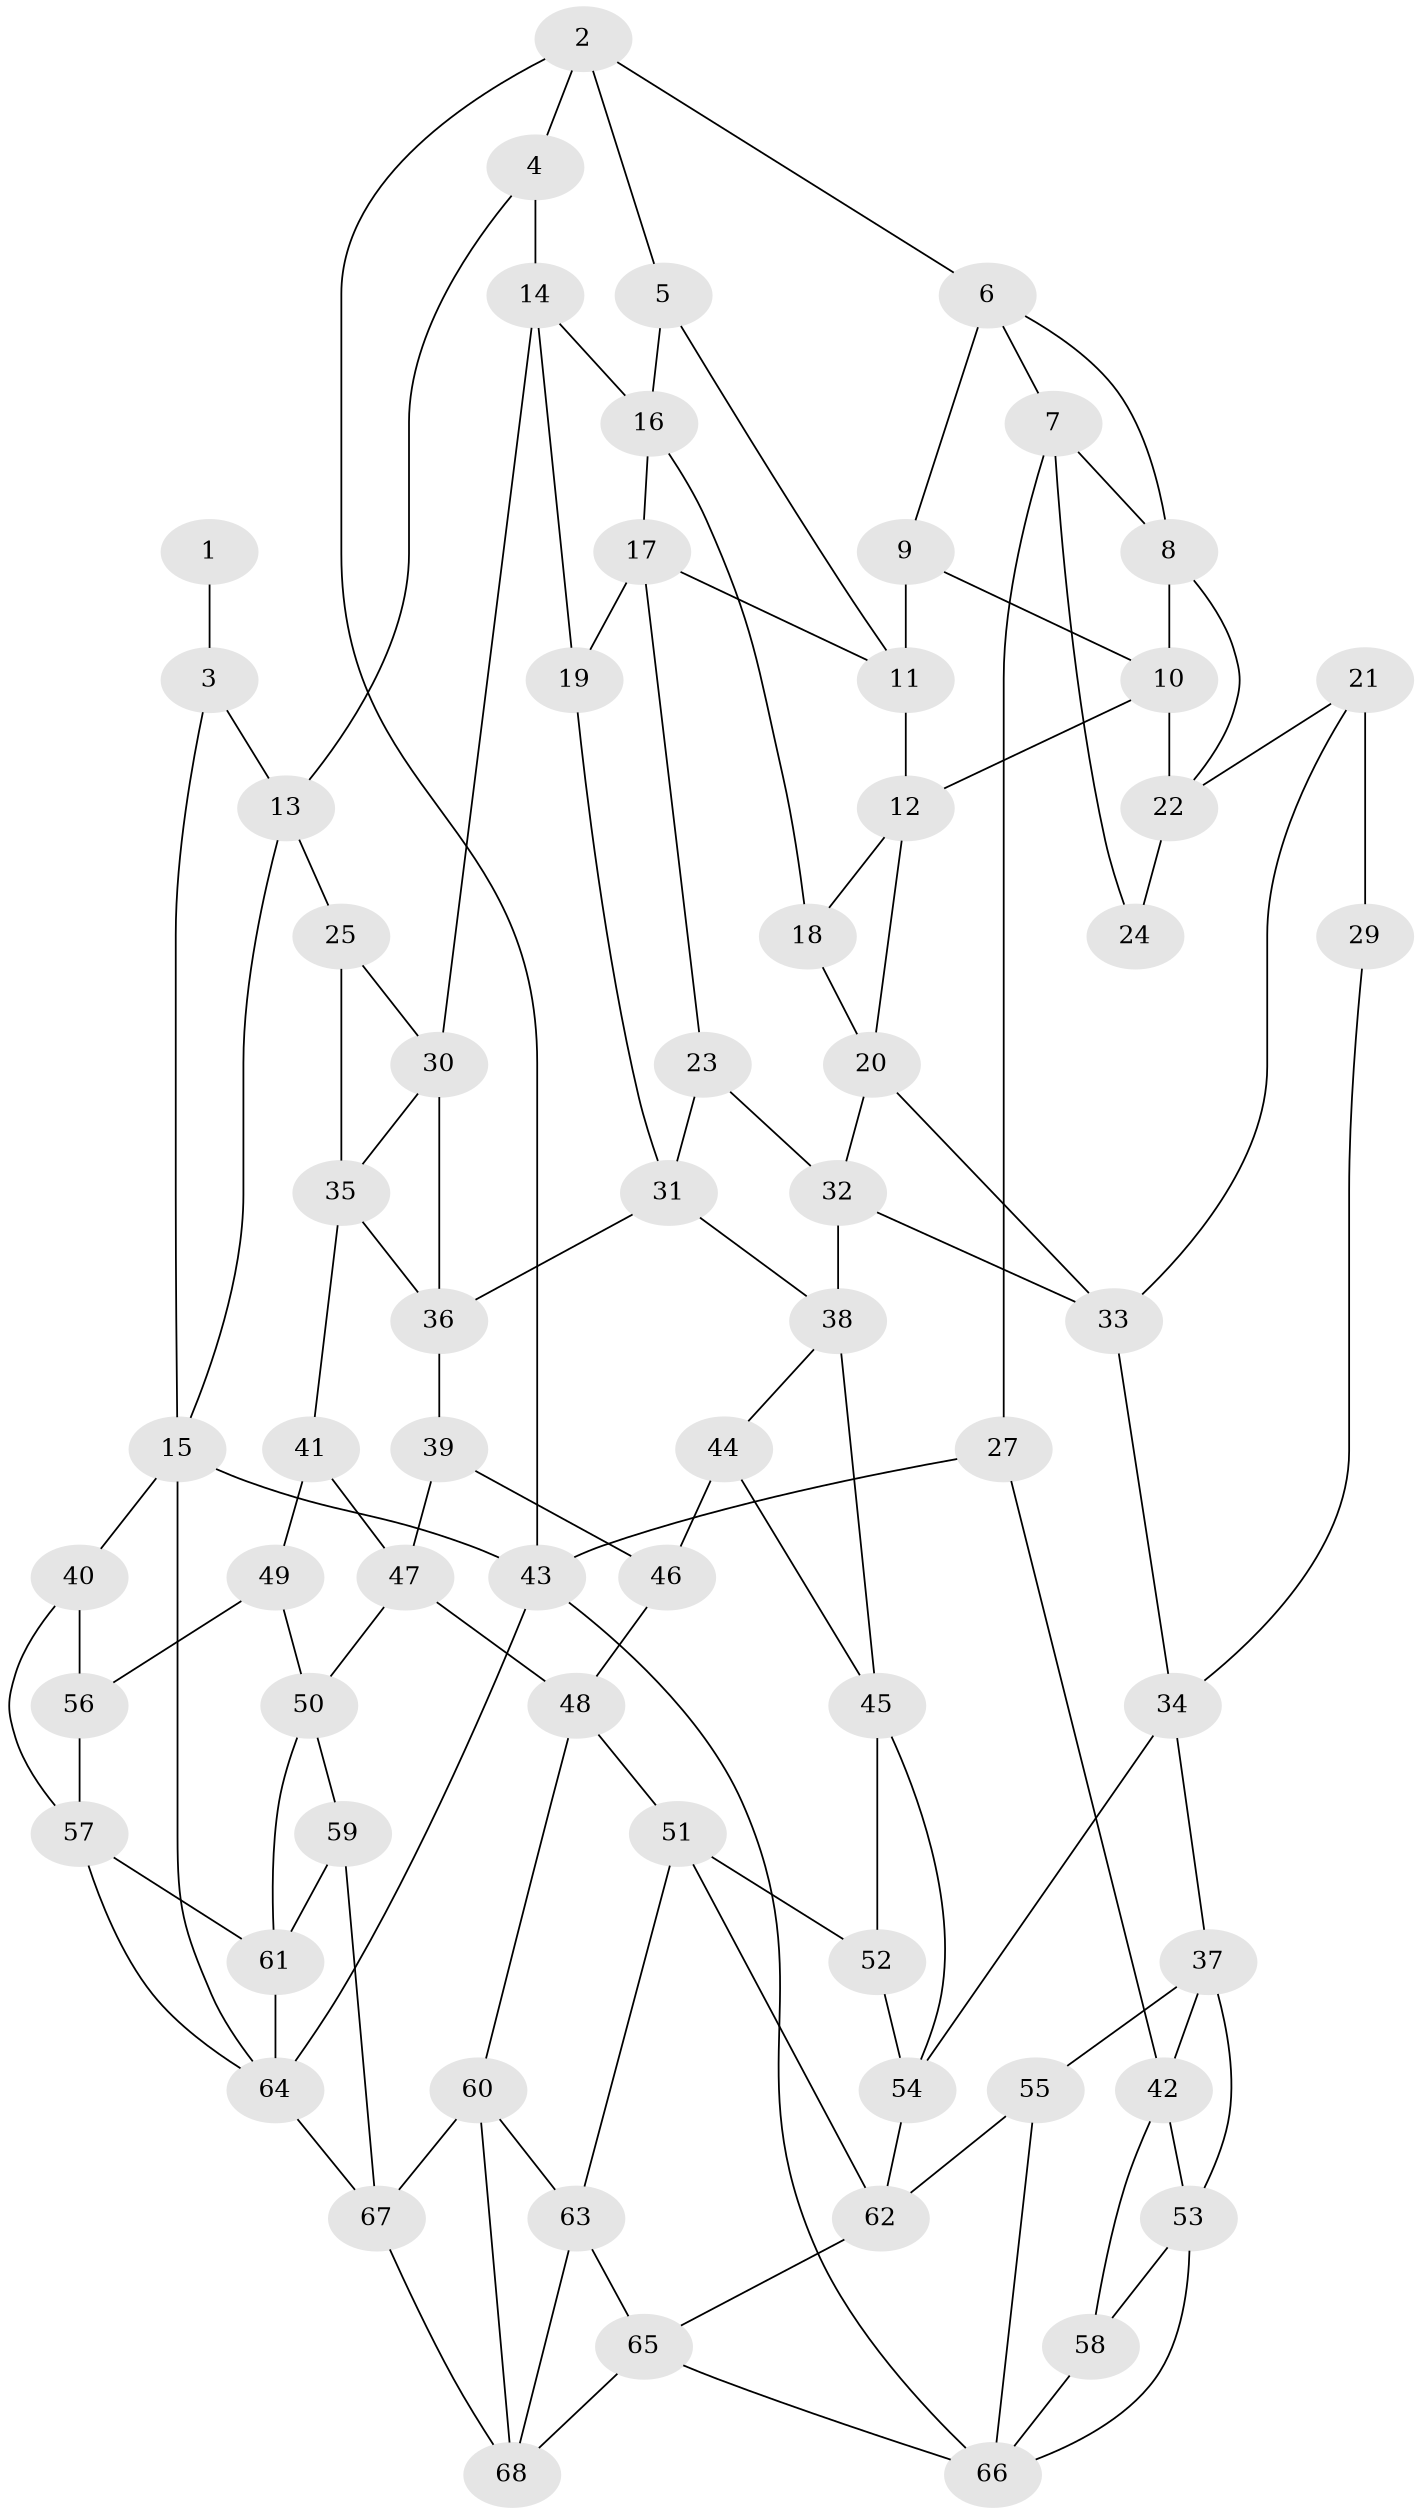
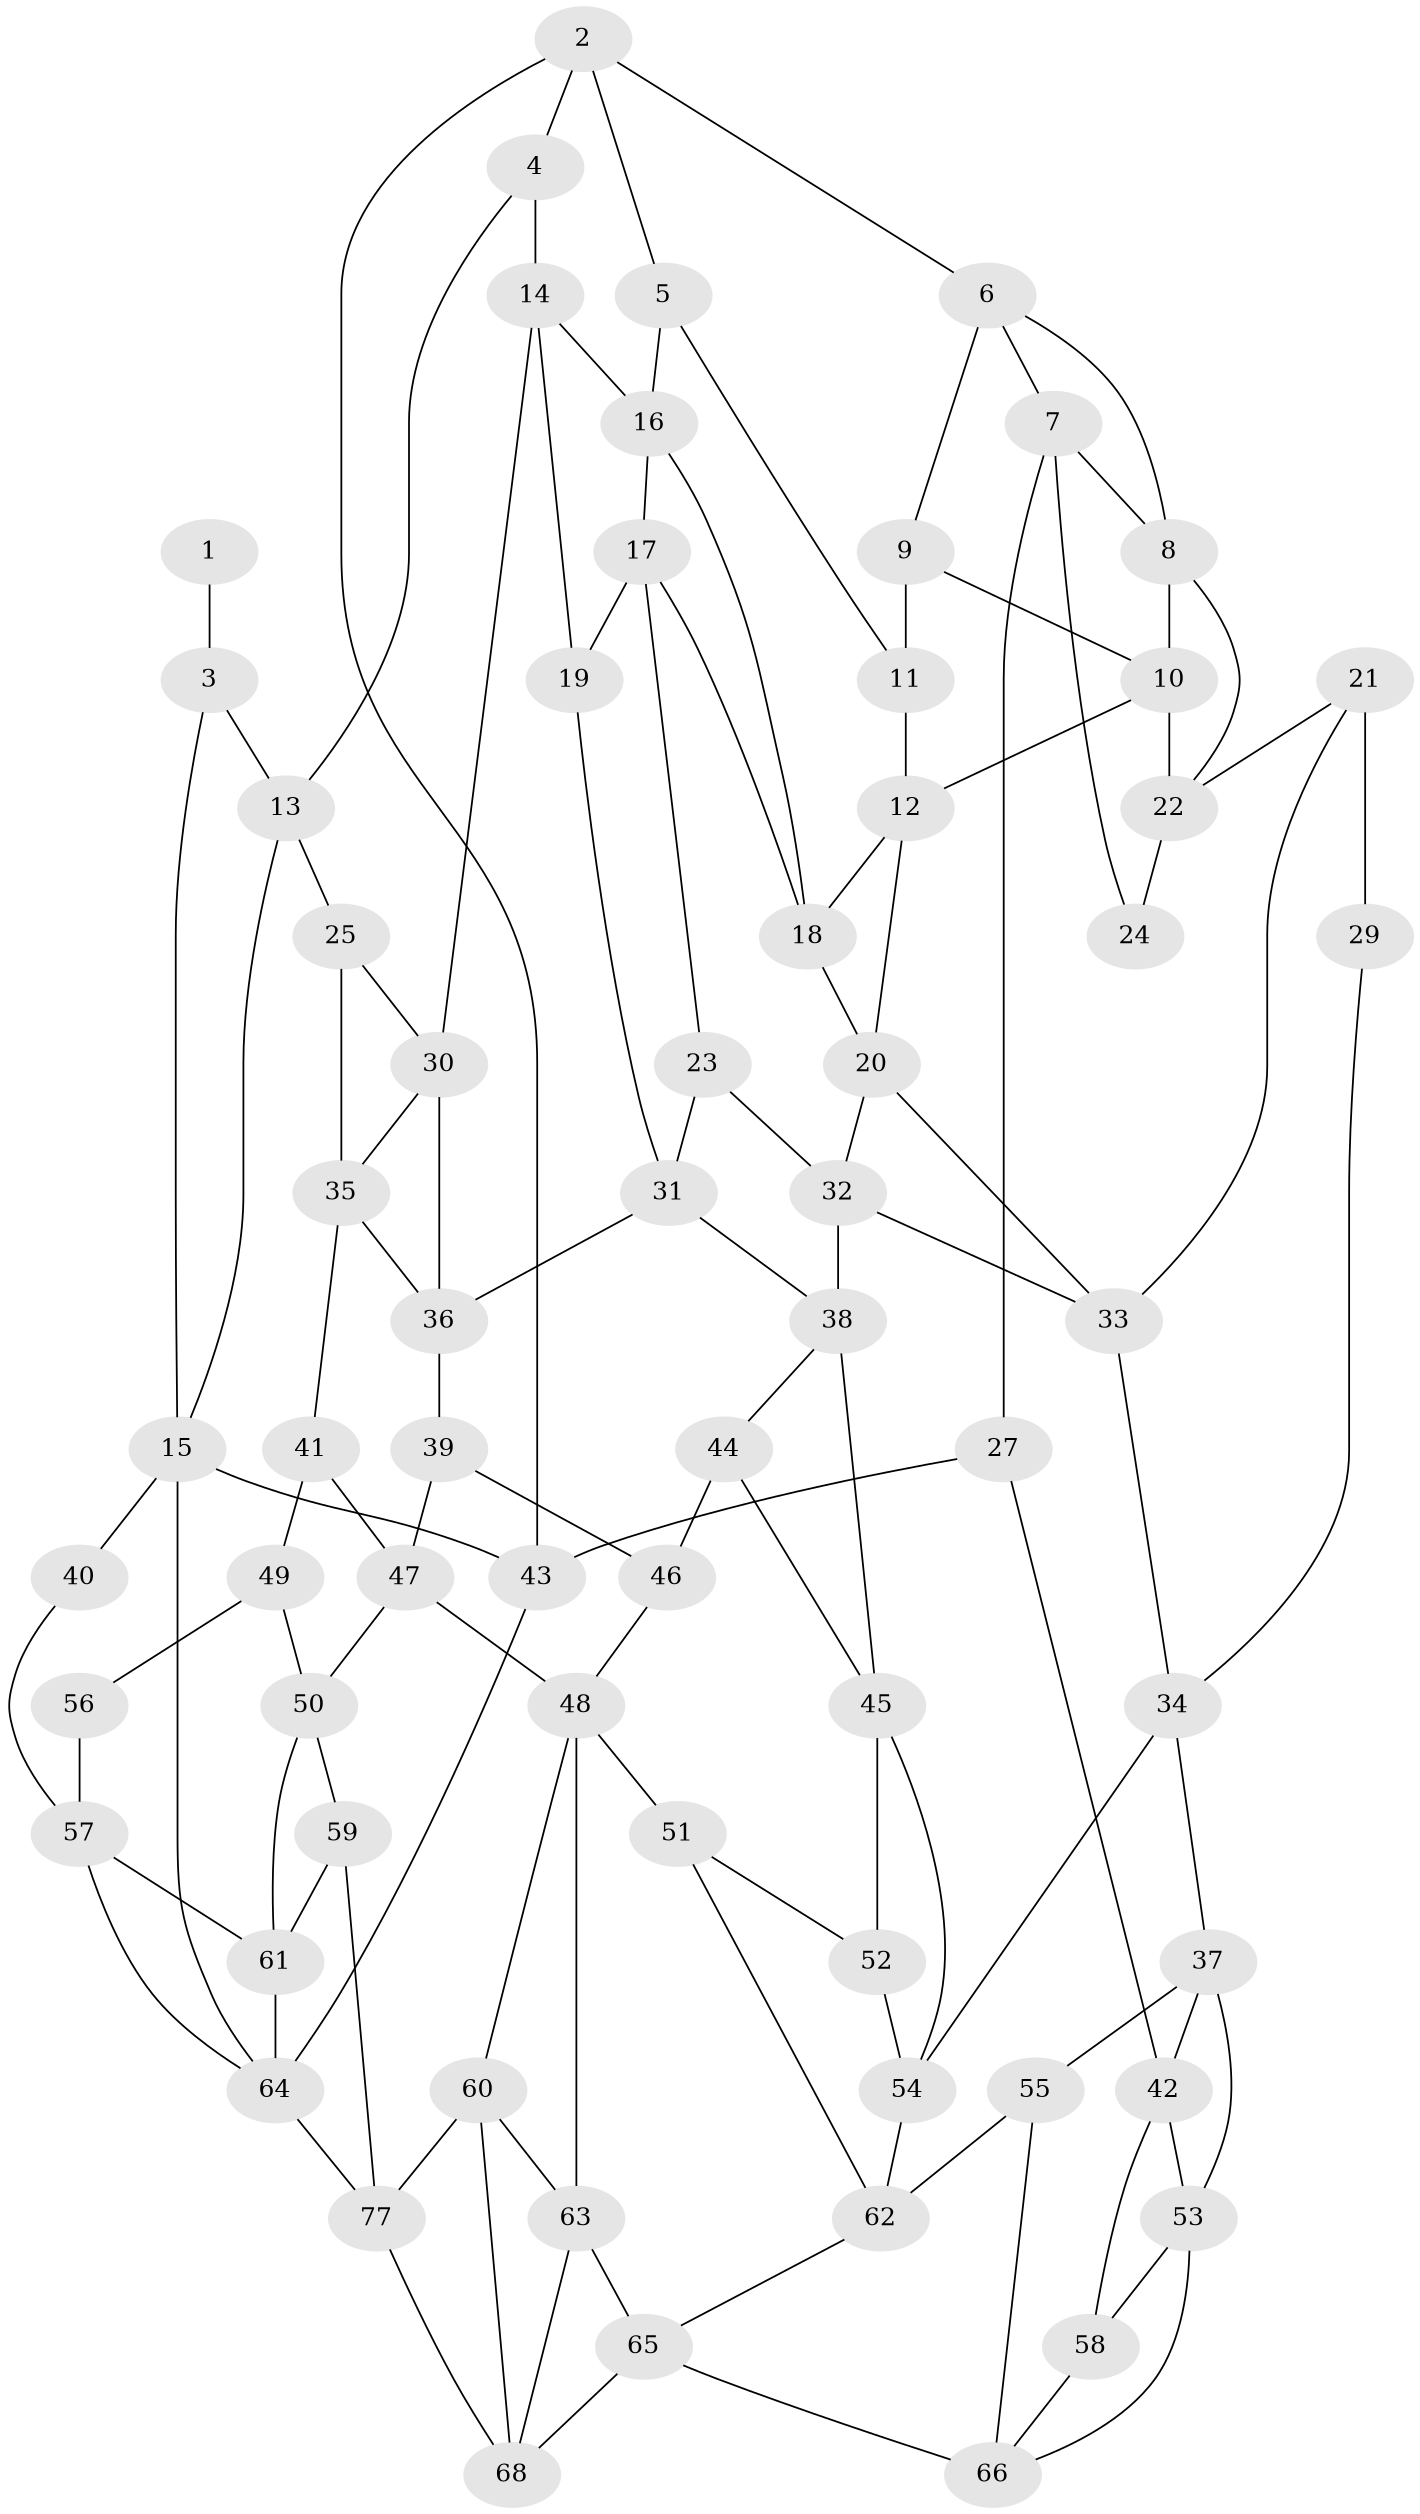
edge "17" -- "11": now "17" -- "18"
edge "40" -- "56": removed
edge "43" -- "66": removed
edge "51" -- "63": now "48" -- "63"
node "67": label "67" -> "77"
